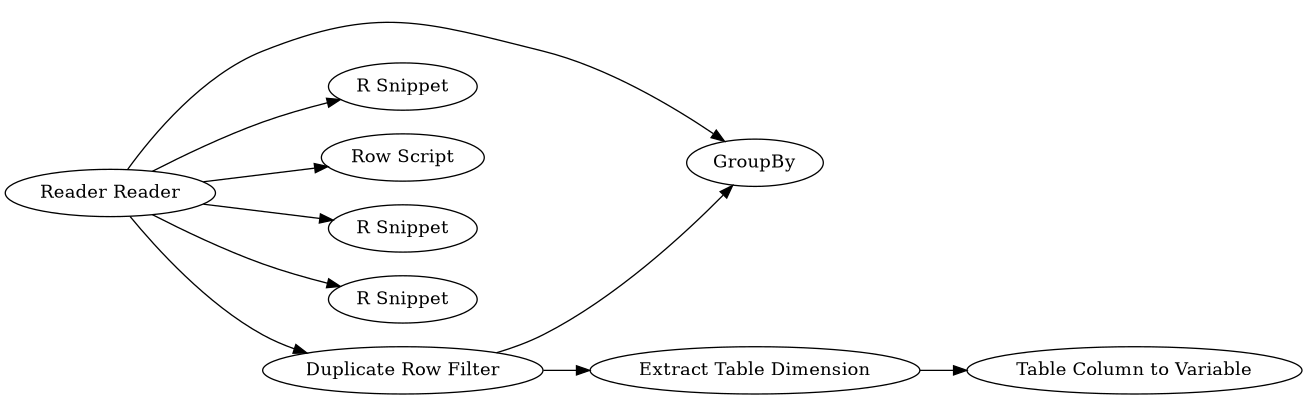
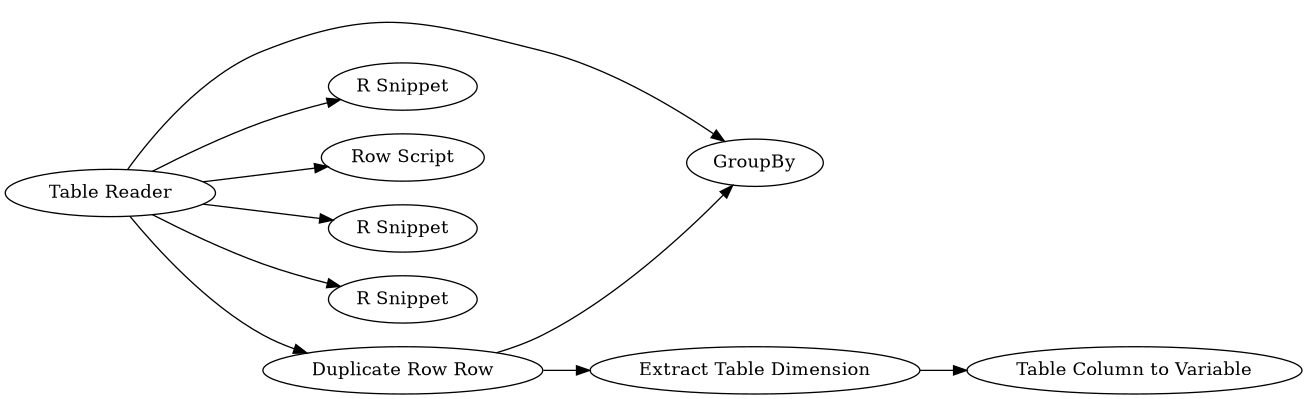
node "Reader Reader": label "Reader Reader" -> "Table Reader"
node "Duplicate Row Filter": label "Duplicate Row Filter" -> "Duplicate Row Row"
